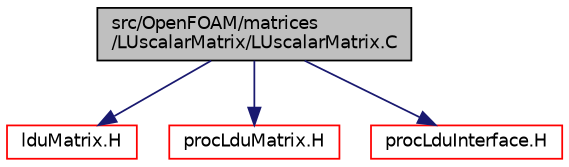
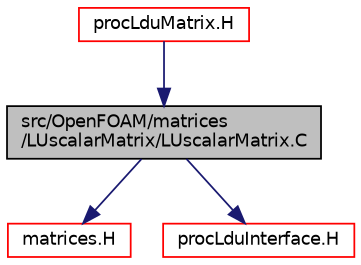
edge "src/OpenFOAM/matrices /LUscalarMatrix/LUscalarMatrix.C" -> "procLduMatrix.H": reversed
node "lduMatrix.H": label "lduMatrix.H" -> "matrices.H"
